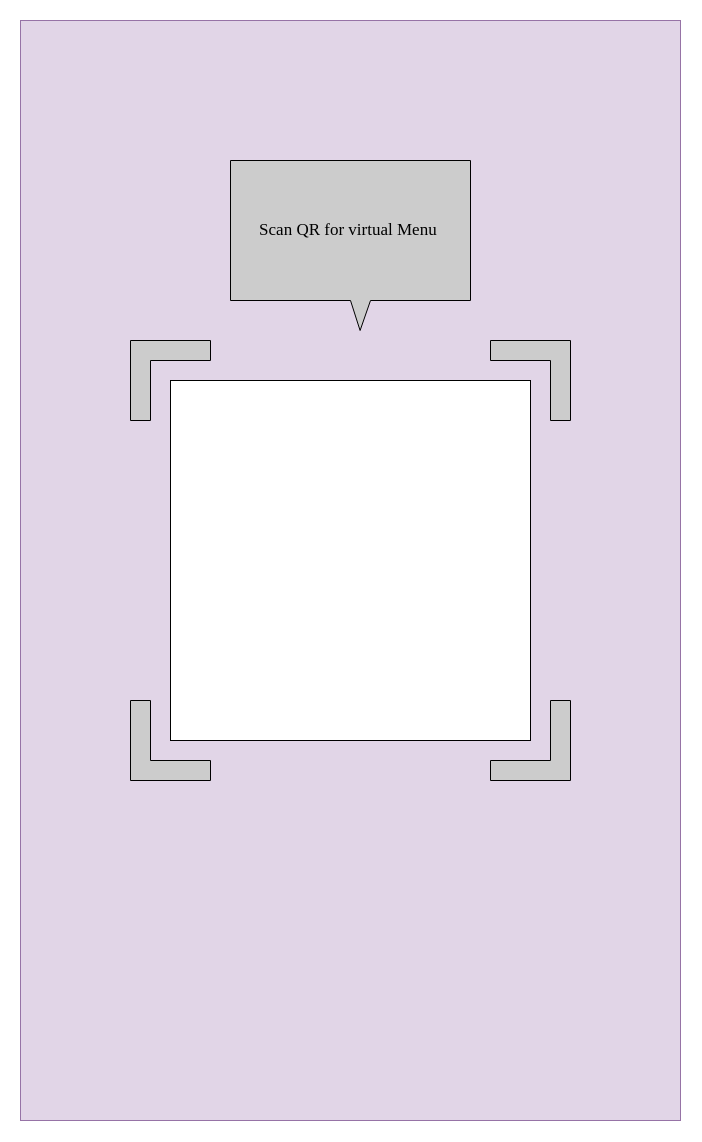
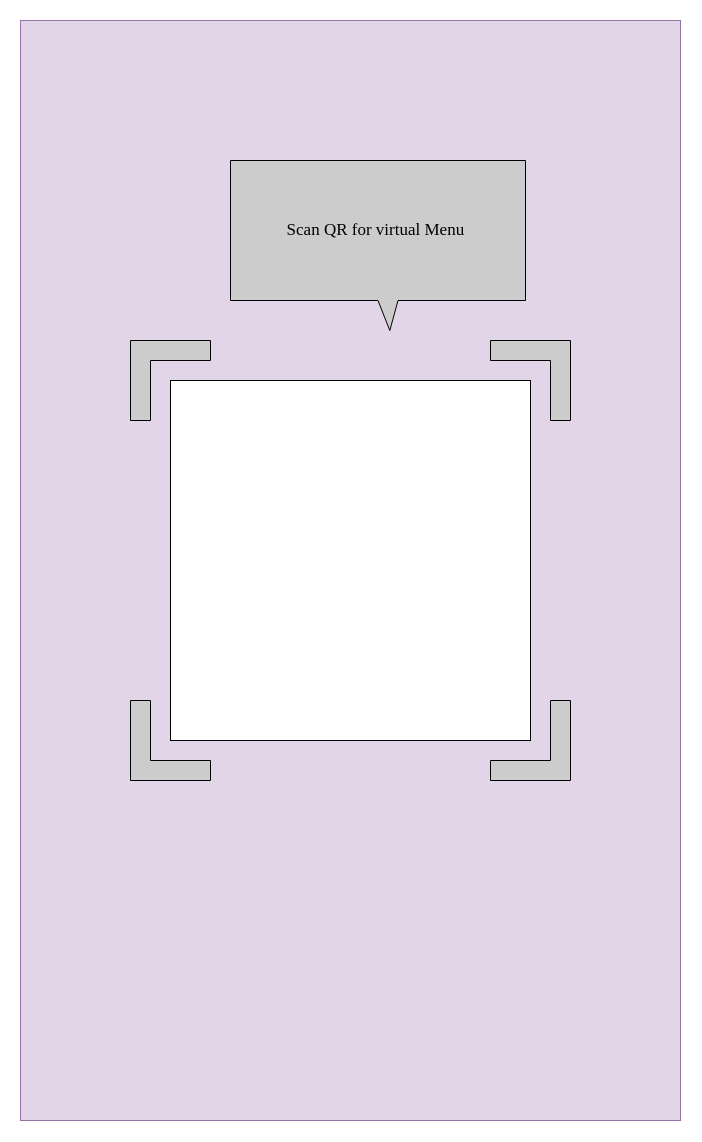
node "Scan QR for virtual Menu": size 240x170 -> 295x170
